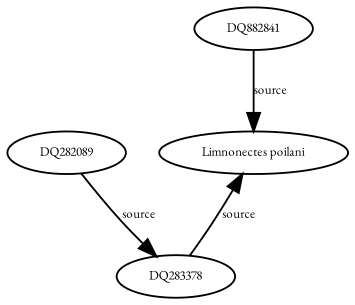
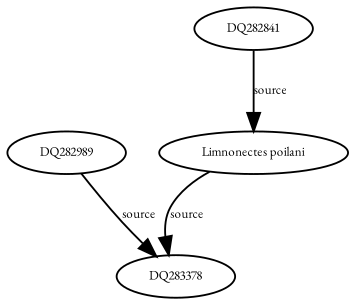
node "DQ882841": label "DQ882841" -> "DQ282841"
node "DQ282089": label "DQ282089" -> "DQ282989"
edge "DQ283378" -> "Limnonectes poilani": reversed
